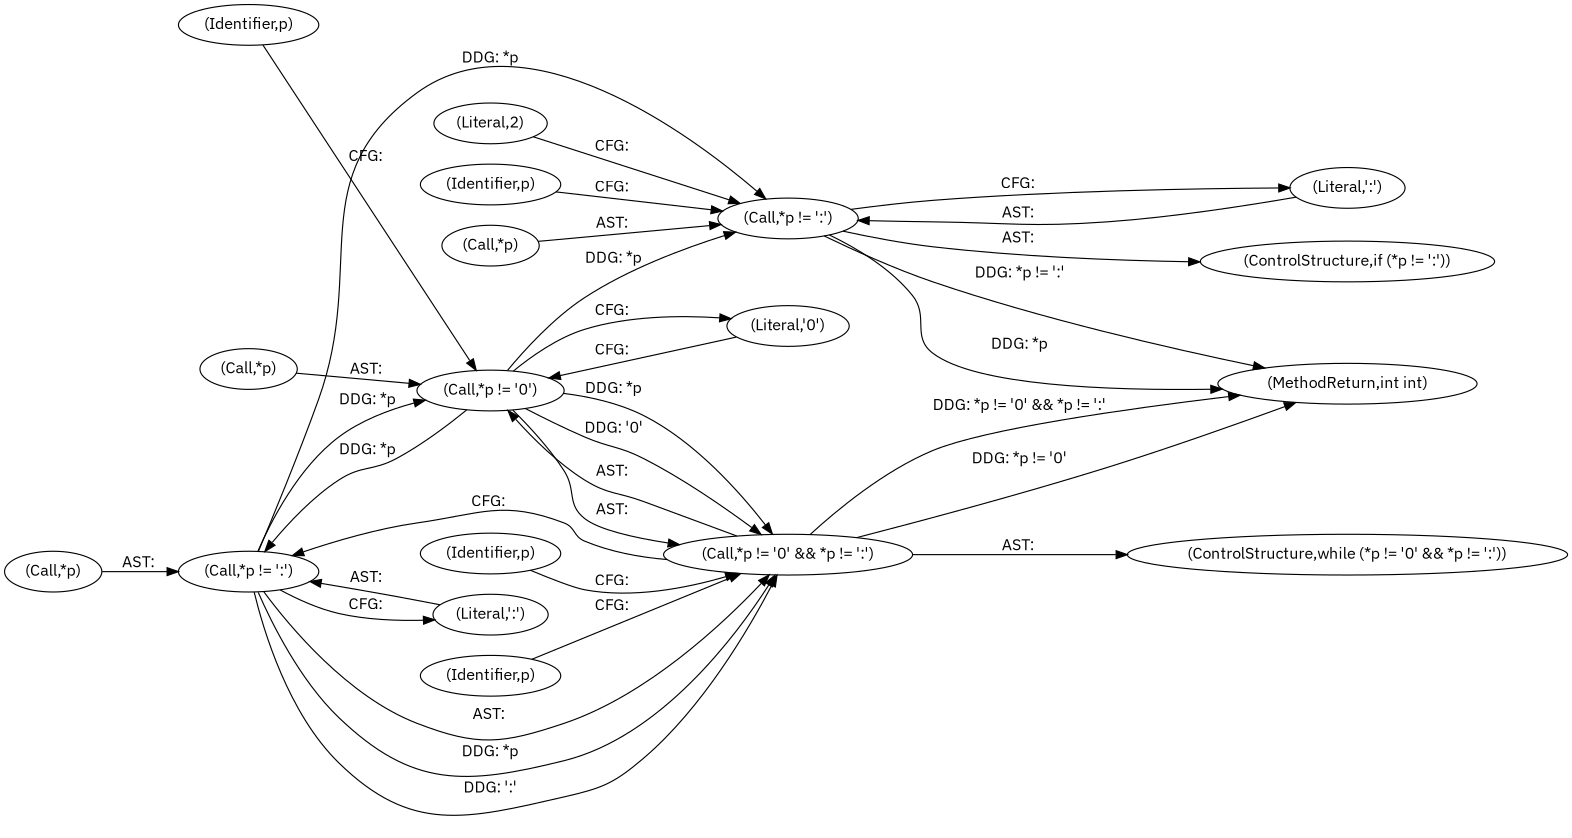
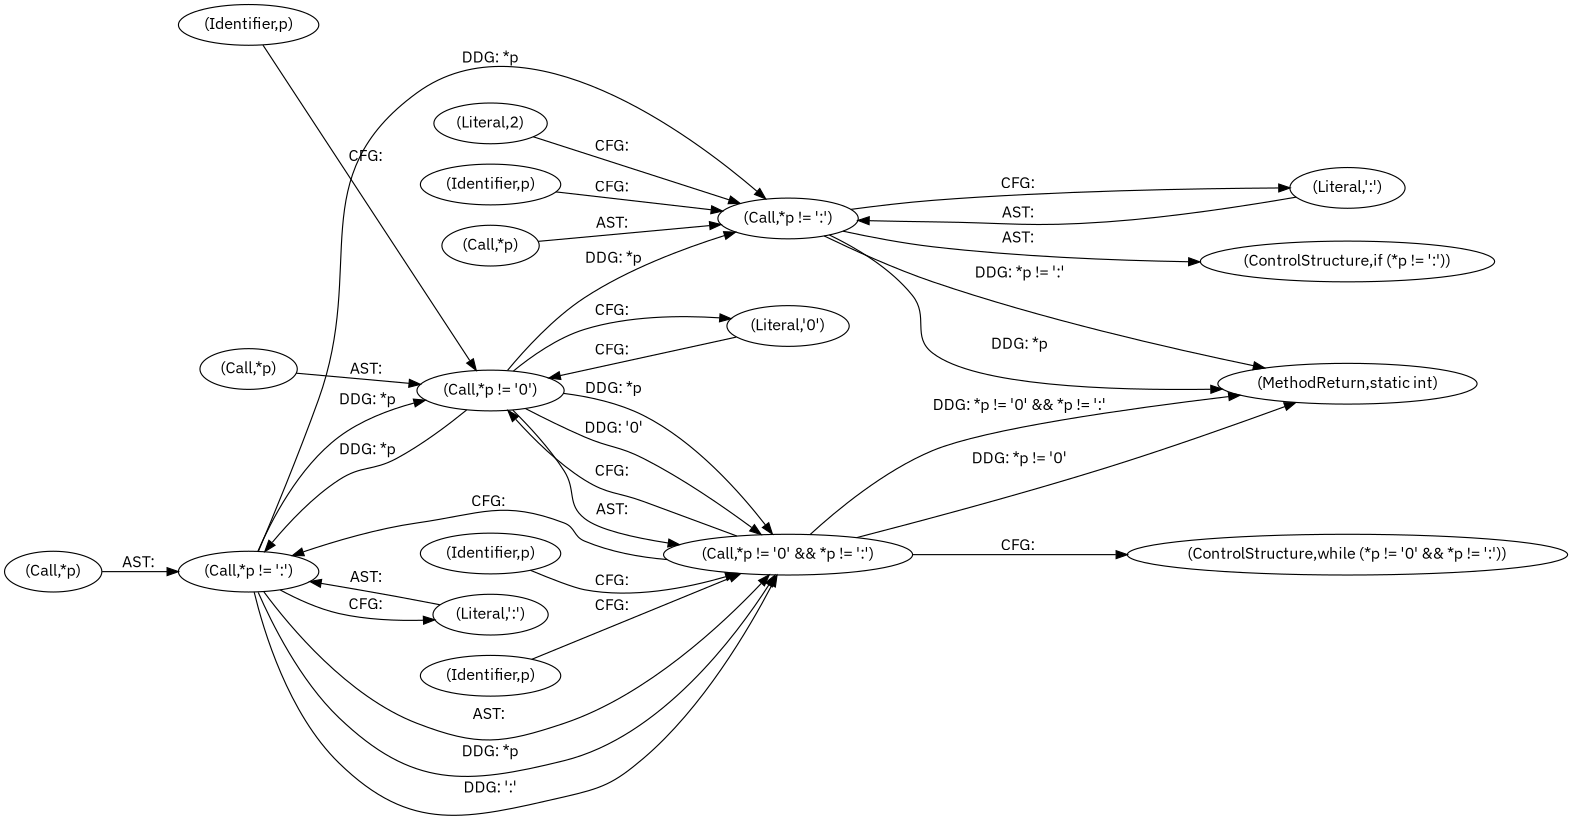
node "(MethodReturn,int int)": label "(MethodReturn,int int)" -> "(MethodReturn,static int)"
edge "(Call,*p != '0' && *p != ':')" -> "(Call,*p != '0')": label "AST: " -> "CFG: "
edge "(Call,*p != '0' && *p != ':')" -> "(ControlStructure,while (*p != '0' && *p != ':'))": label "AST: " -> "CFG: "
